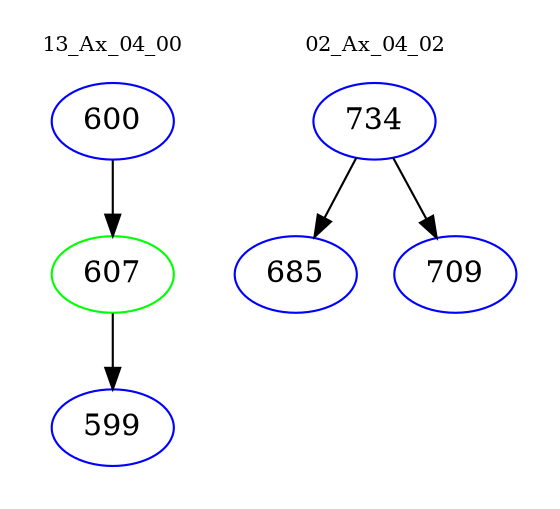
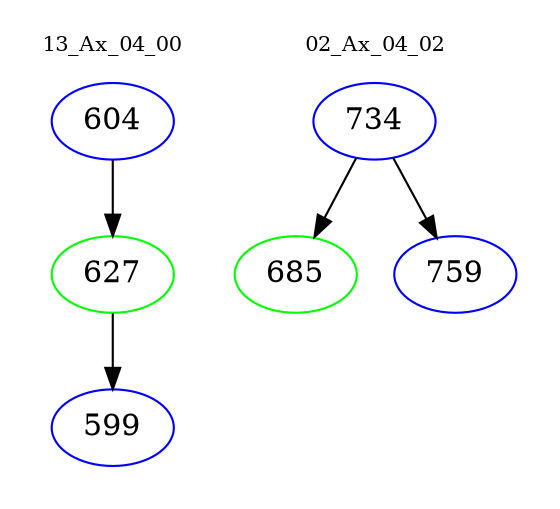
node "600": label "600" -> "604"
node "607": label "607" -> "627"
node "685": color blue -> green
node "709": label "709" -> "759"
